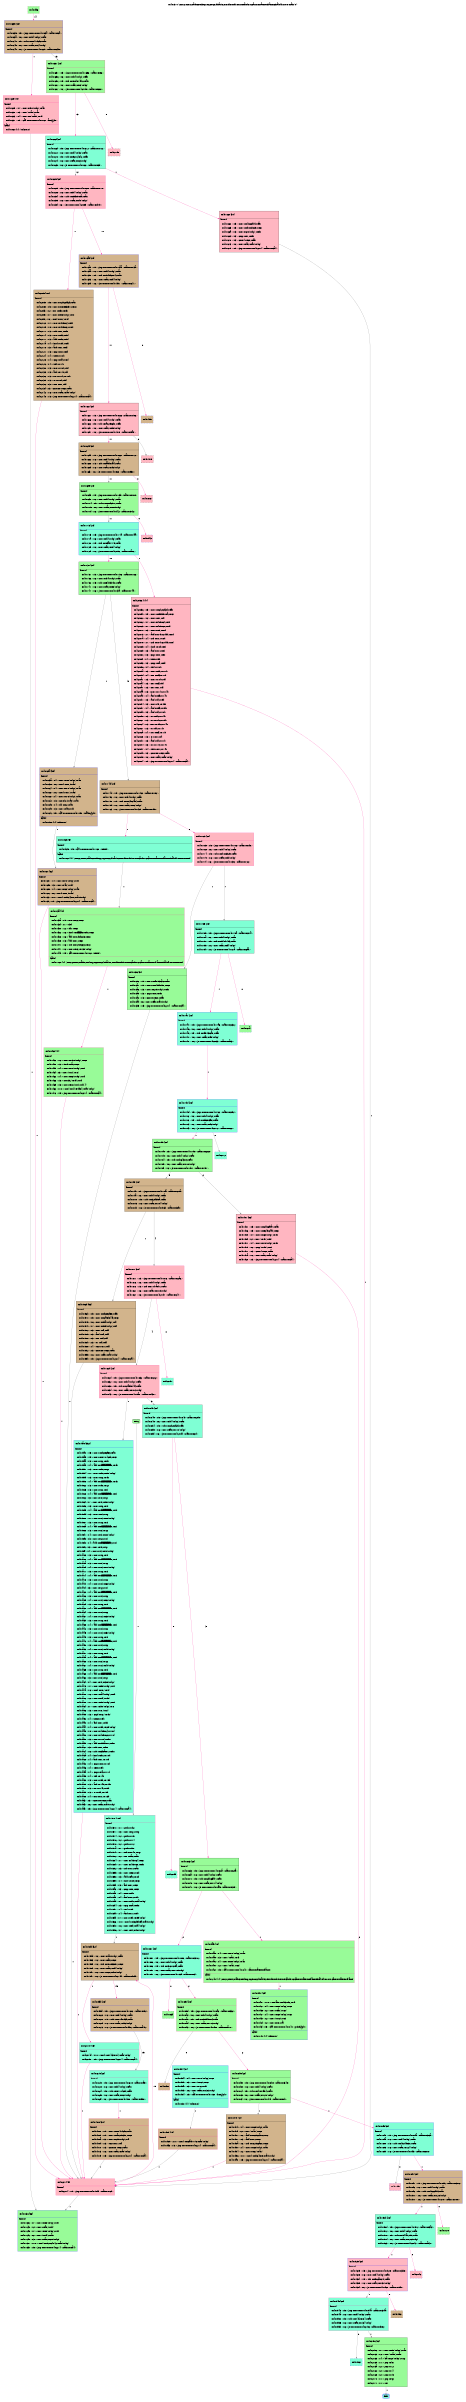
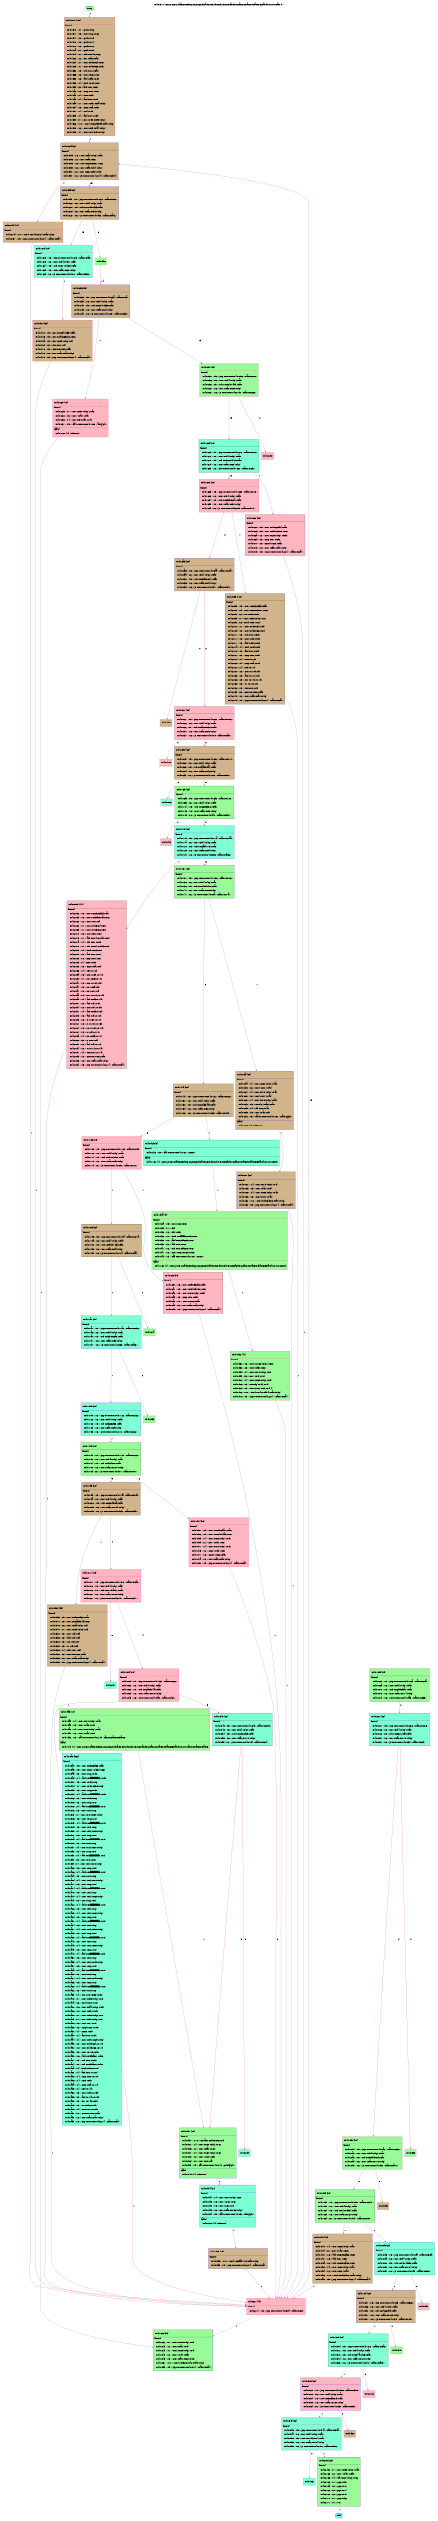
edge "0x4015fd [28]" -> "0x401fb6": added, label "0"
node "0x401ec8": fillcolor lightpink -> aquamarine
node "0x401785 [28]": fillcolor aquamarine -> tan
node "0x401c9c [30]": fillcolor palegreen -> lightpink
node "0x402172": removed
node "0x401d01 [36]": color black -> deeppink
node "0x402033": added
edge "0x401849 [28]" -> "0x401865 [28]": now "0x401849 [28]" -> "0x401db7 [29]"
node "0x401570 [109]": fillcolor aquamarine -> tan
edge "0x401865 [28]" -> "0x401da5 [18]": removed, label "1"
node "0x40214d [15]": fillcolor aquamarine -> tan
node "0x401de9 [15]": color deeppink -> blue
edge "0x401db7 [29]" -> "0x401dd4 [21]": added, label "1"
